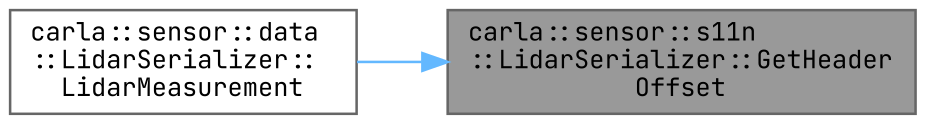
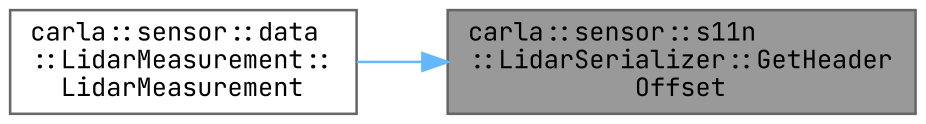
node "carla::sensor::data ::LidarSerializer:: LidarMeasurement": label "carla::sensor::data ::LidarSerializer:: LidarMeasurement" -> "carla::sensor::data ::LidarMeasurement:: LidarMeasurement"
